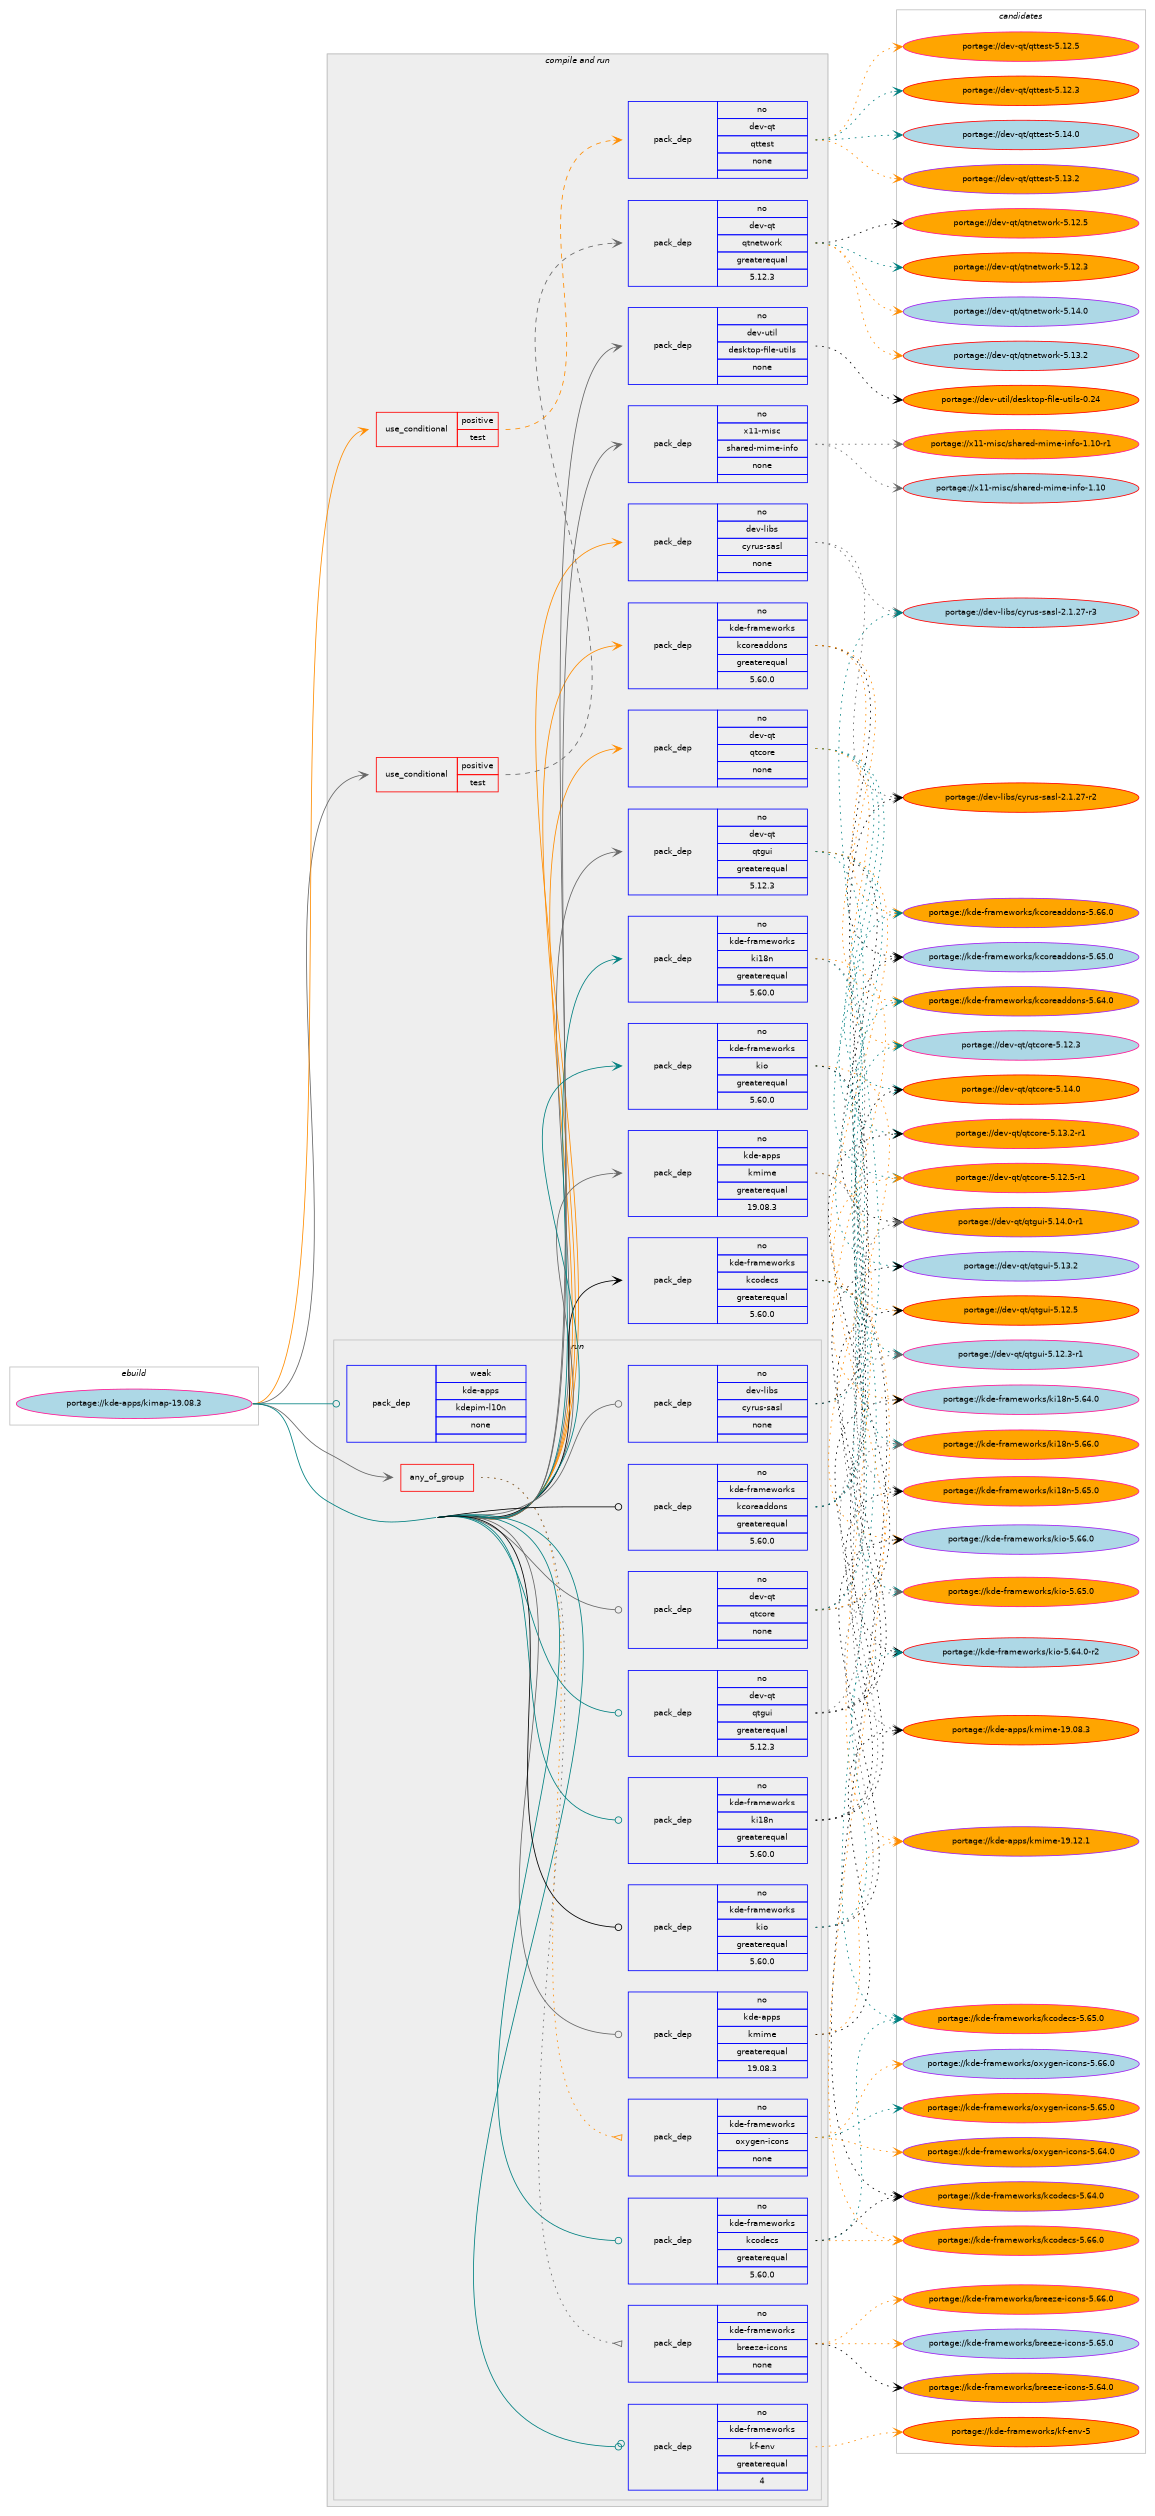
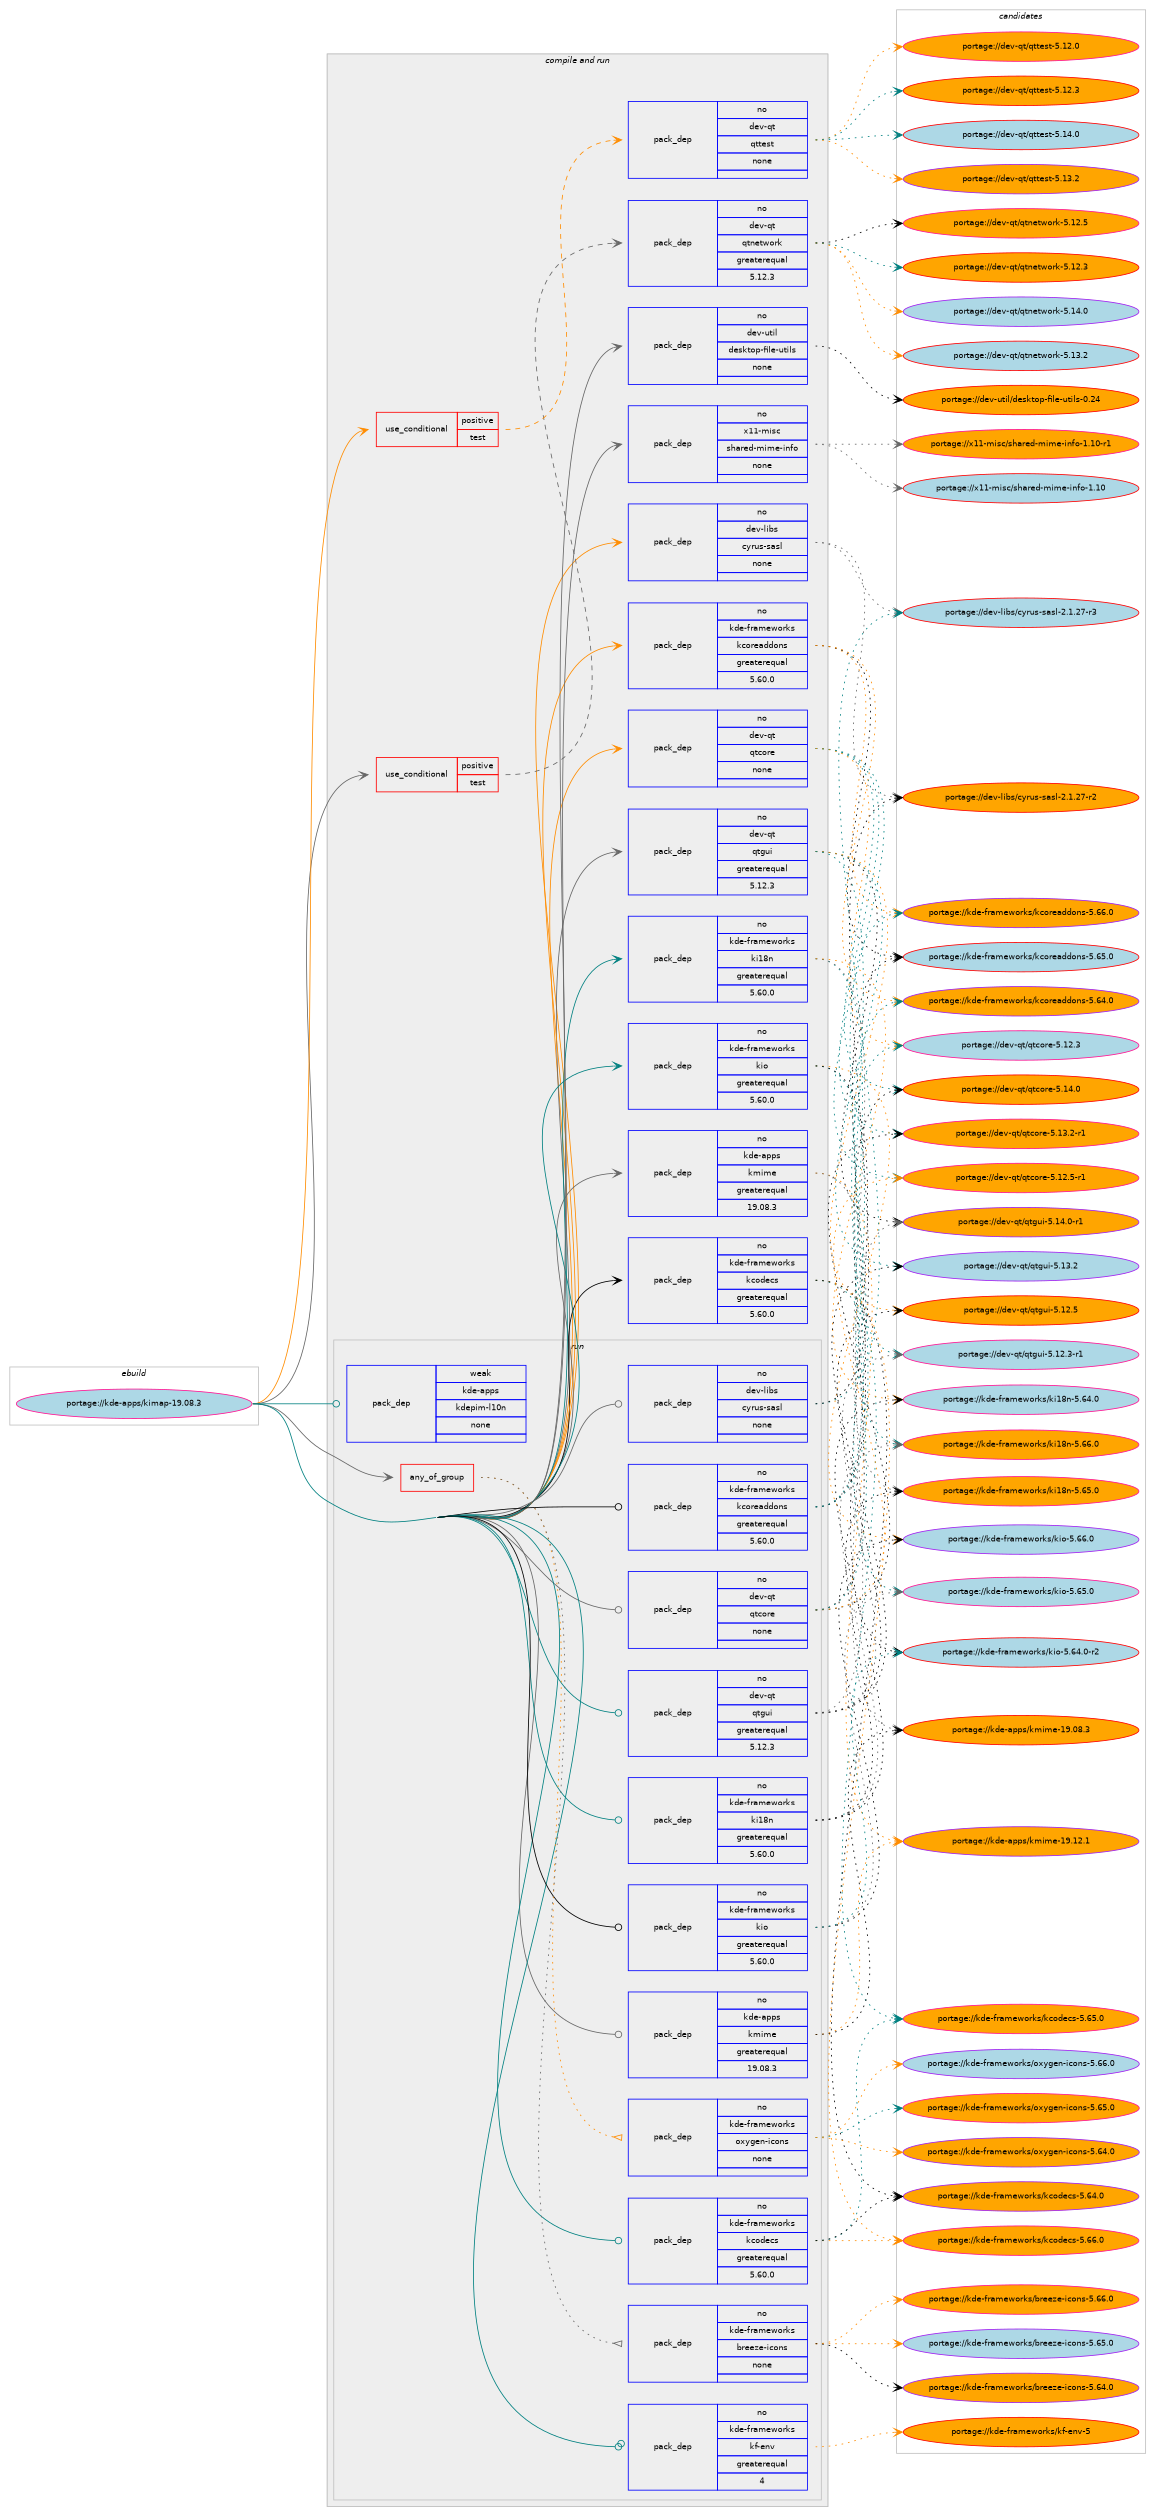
node "portage://dev-qt/qttest-5.12.5": label "portage://dev-qt/qttest-5.12.5" -> "portage://dev-qt/qttest-5.12.0"
node "portage://kde-frameworks/kcoreaddons-5.65.0": color purple -> red
node "portage://kde-frameworks/kio-5.65.0": fillcolor orange -> lightblue
